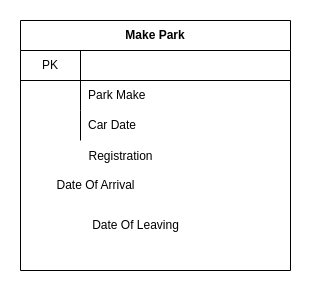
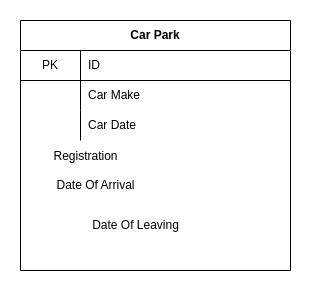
node "Make Park": label "Make Park" -> "Car Park"
node "ID": added
node "Park Make": label "Park Make" -> "Car Make"
node "Registration": moved (121, 157) -> (86, 157)
